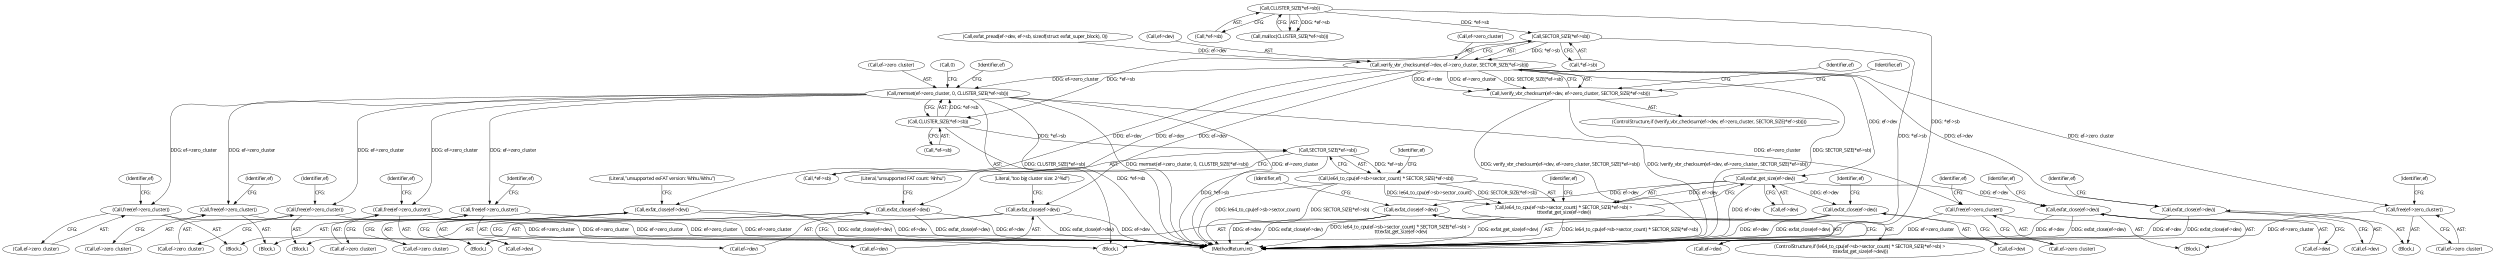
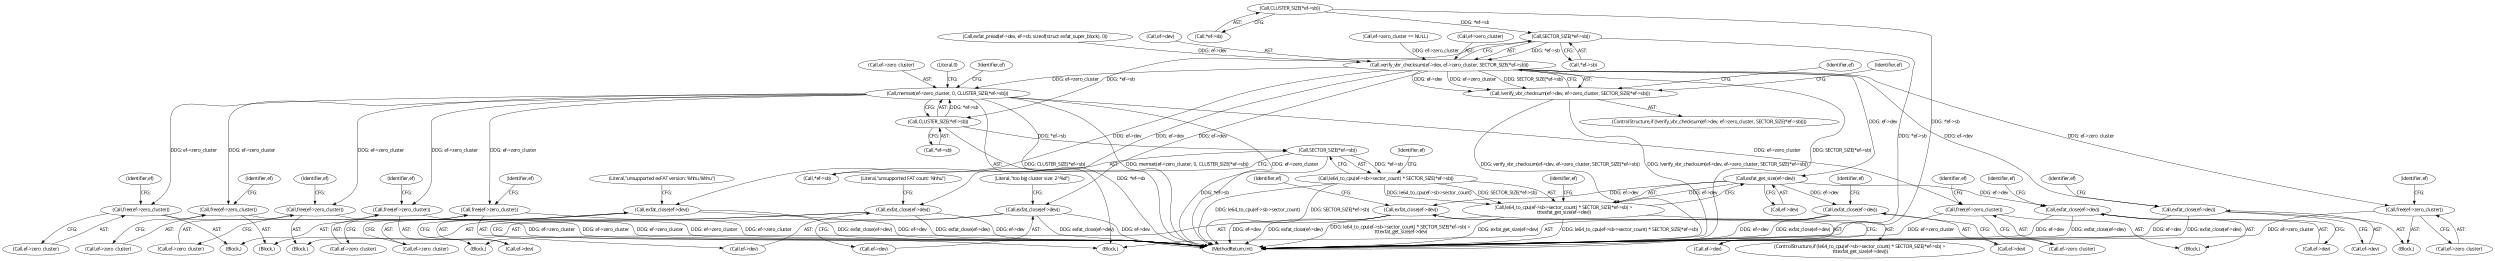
node "(Call,malloc(CLUSTER_SIZE(*ef->sb)))": removed
node "(Call,ef->zero_cluster == NULL)": added
node "(Call,0)": label "(Call,0)" -> "(Literal,0)"
edge "(Call,exfat_get_size(ef->dev))" -> "(MethodReturn,int)": removed, label "DDG: ef->dev"
